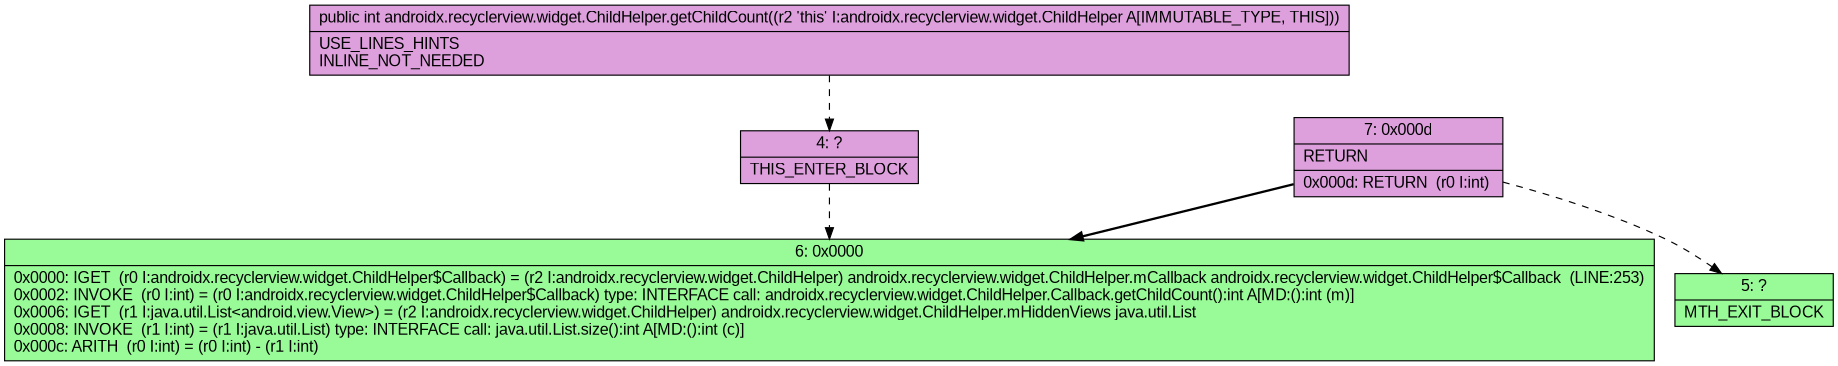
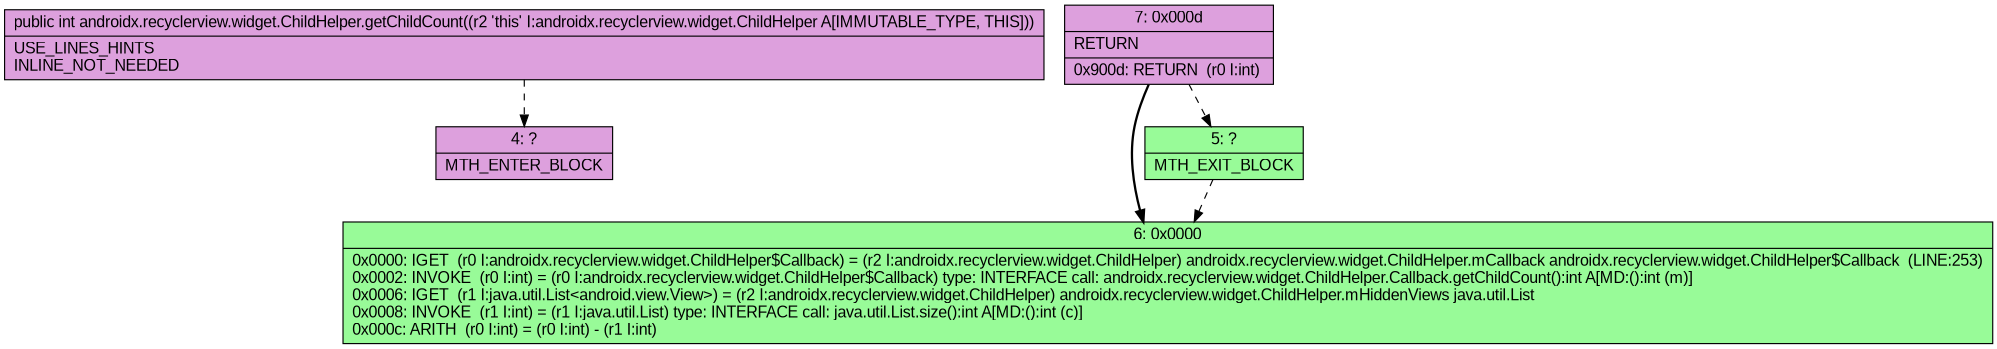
node "4: ?": text "THIS_ENTER_BLOCK" -> "MTH_ENTER_BLOCK"
node "7: 0x000d": text "0x000d: RETURN  (r0 I:int)" -> "0x900d: RETURN  (r0 I:int)"
edge "4: ?" -> "6: 0x0000": now "5: ?" -> "6: 0x0000"
